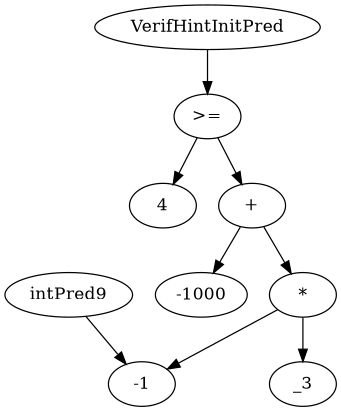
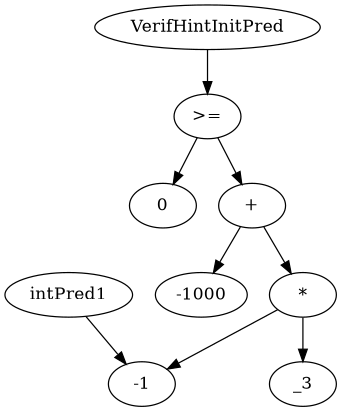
node "4": label "4" -> "0"
node "intPred9": label "intPred9" -> "intPred1"
